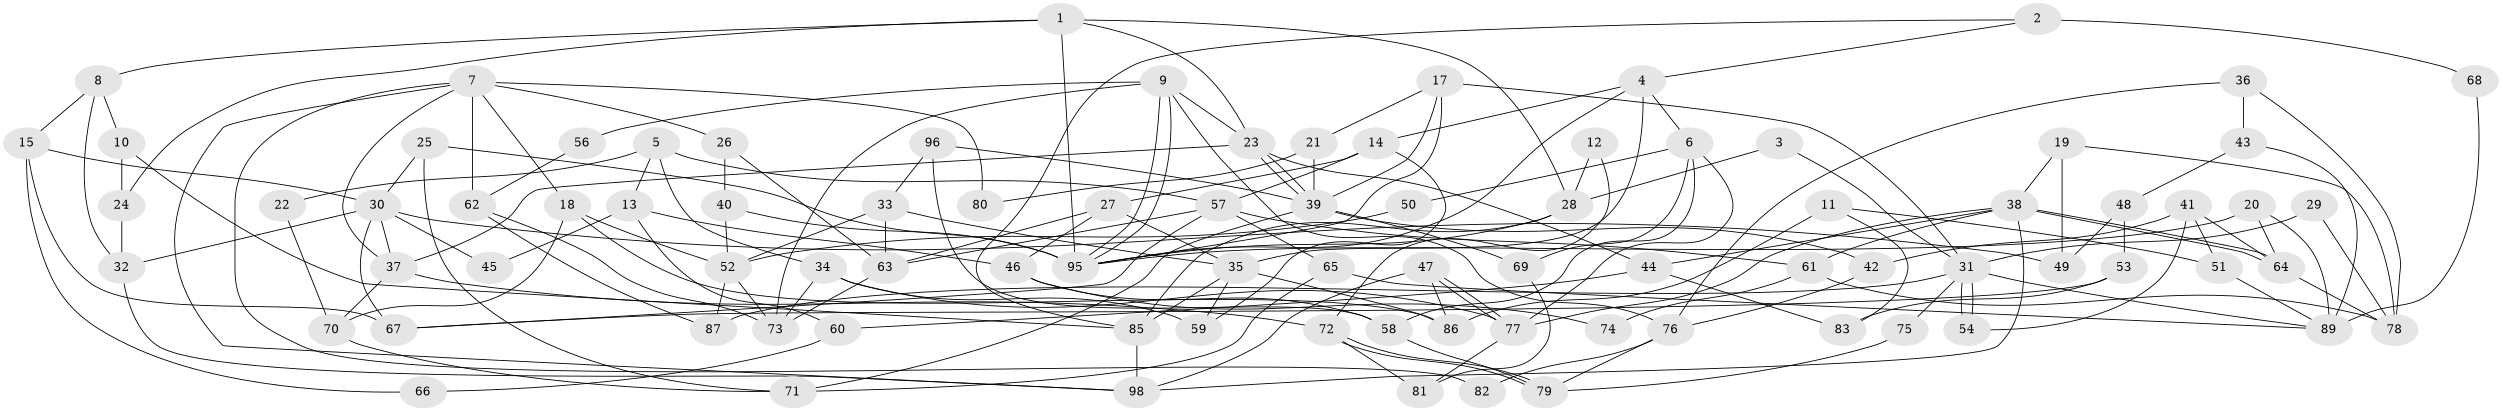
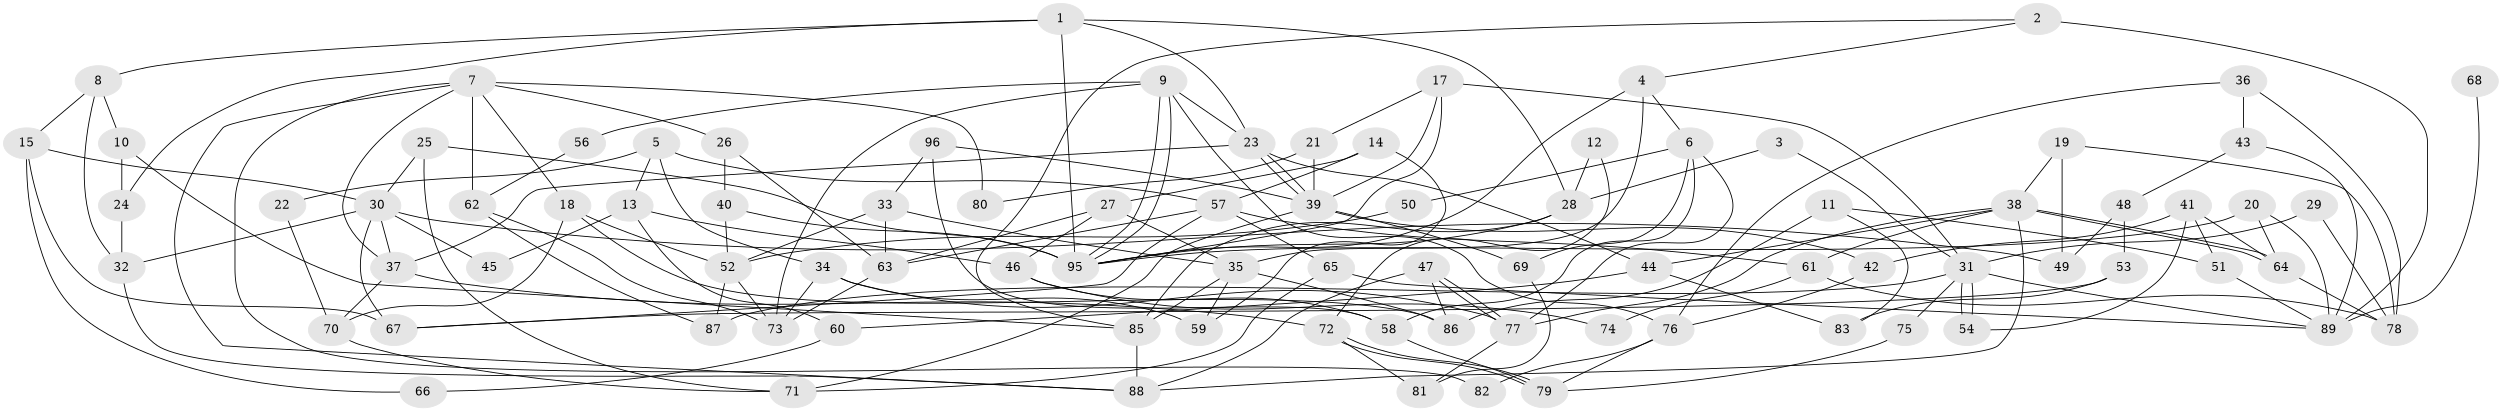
edge "2" -- "68": now "2" -- "89"
edge "4" -- "14": removed
node "98": label "98" -> "88"
